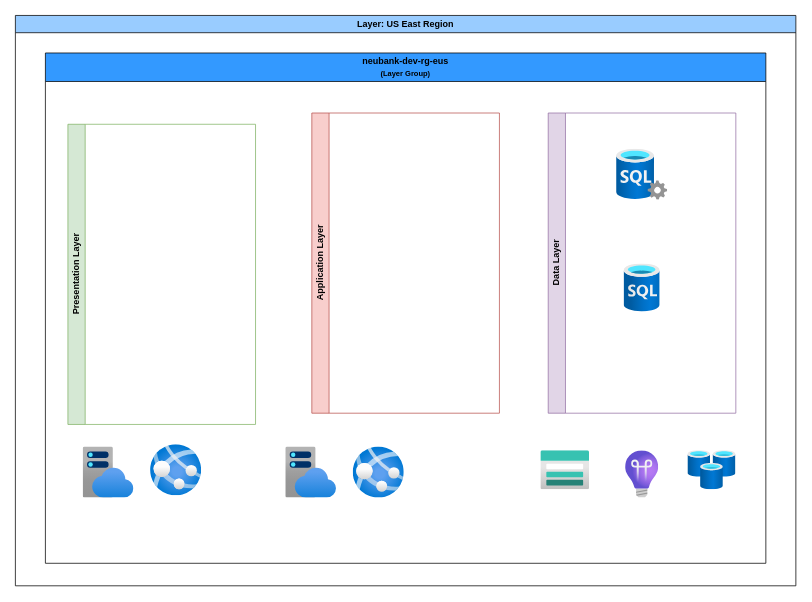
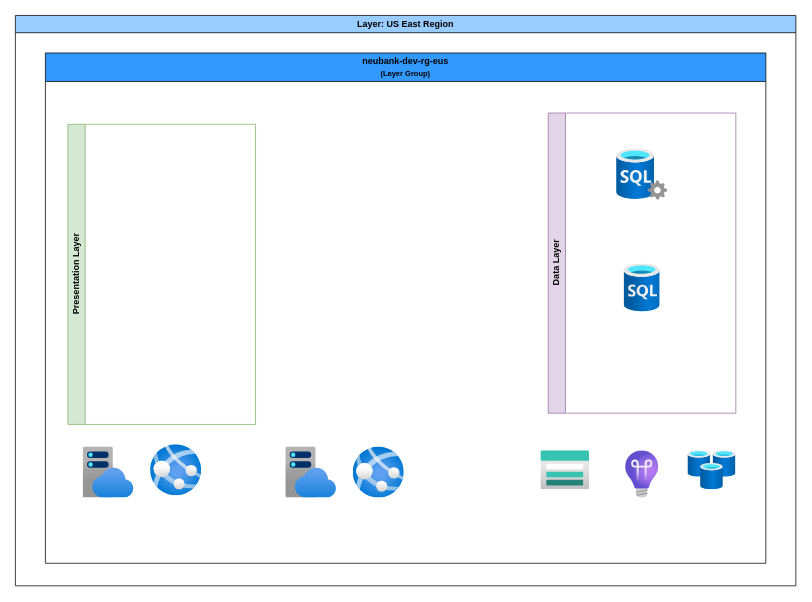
node "Application Layer": removed
